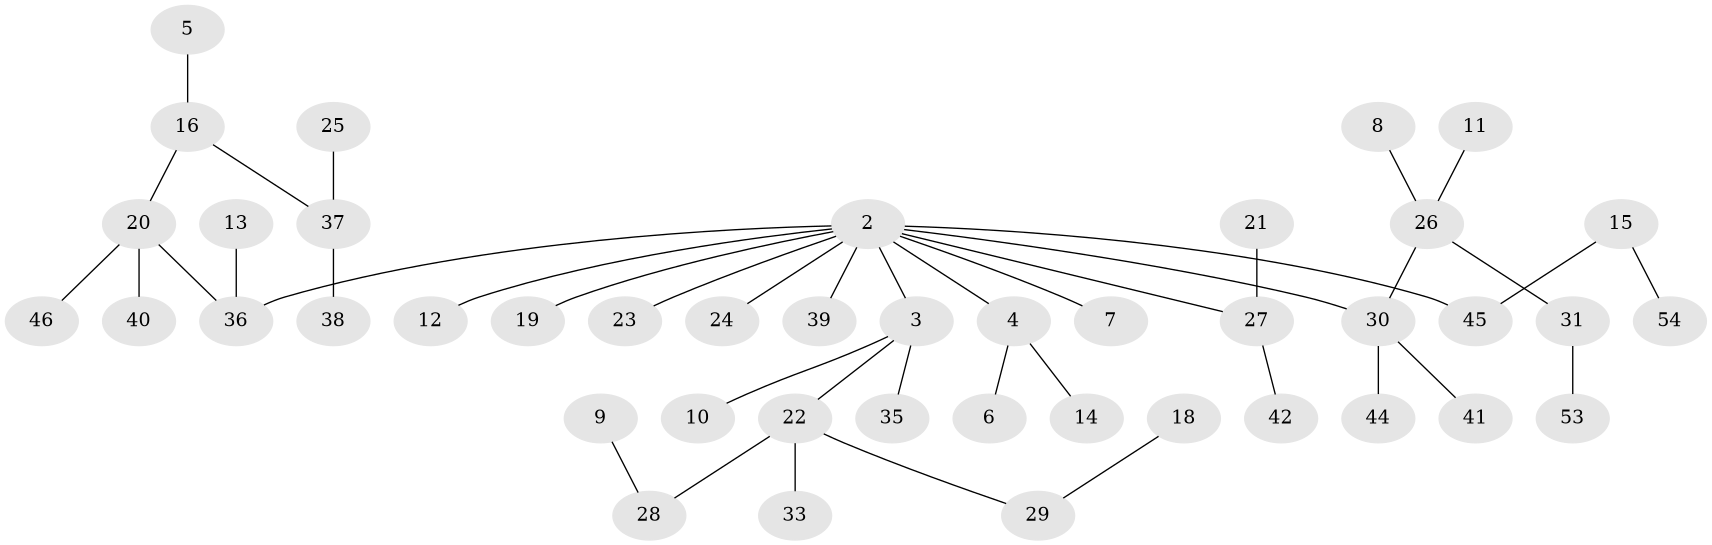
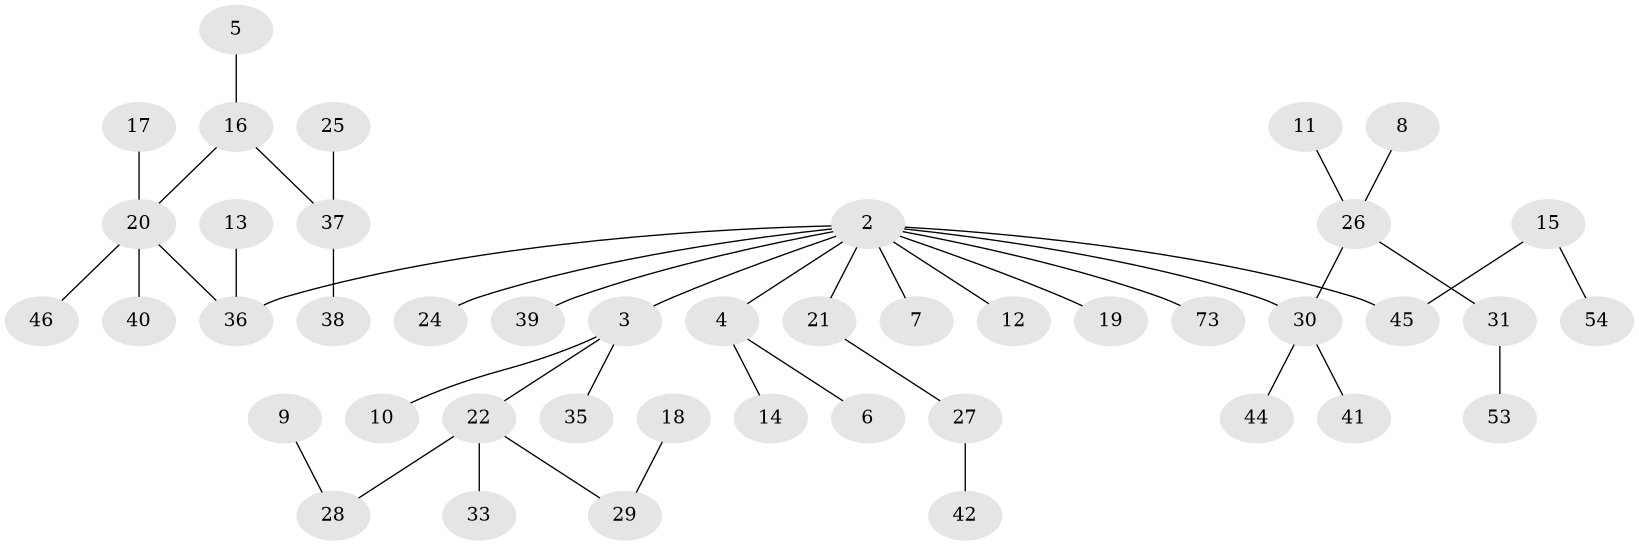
node "17": added
edge "2" -- "27": now "2" -- "21"
node "23": label "23" -> "73"
